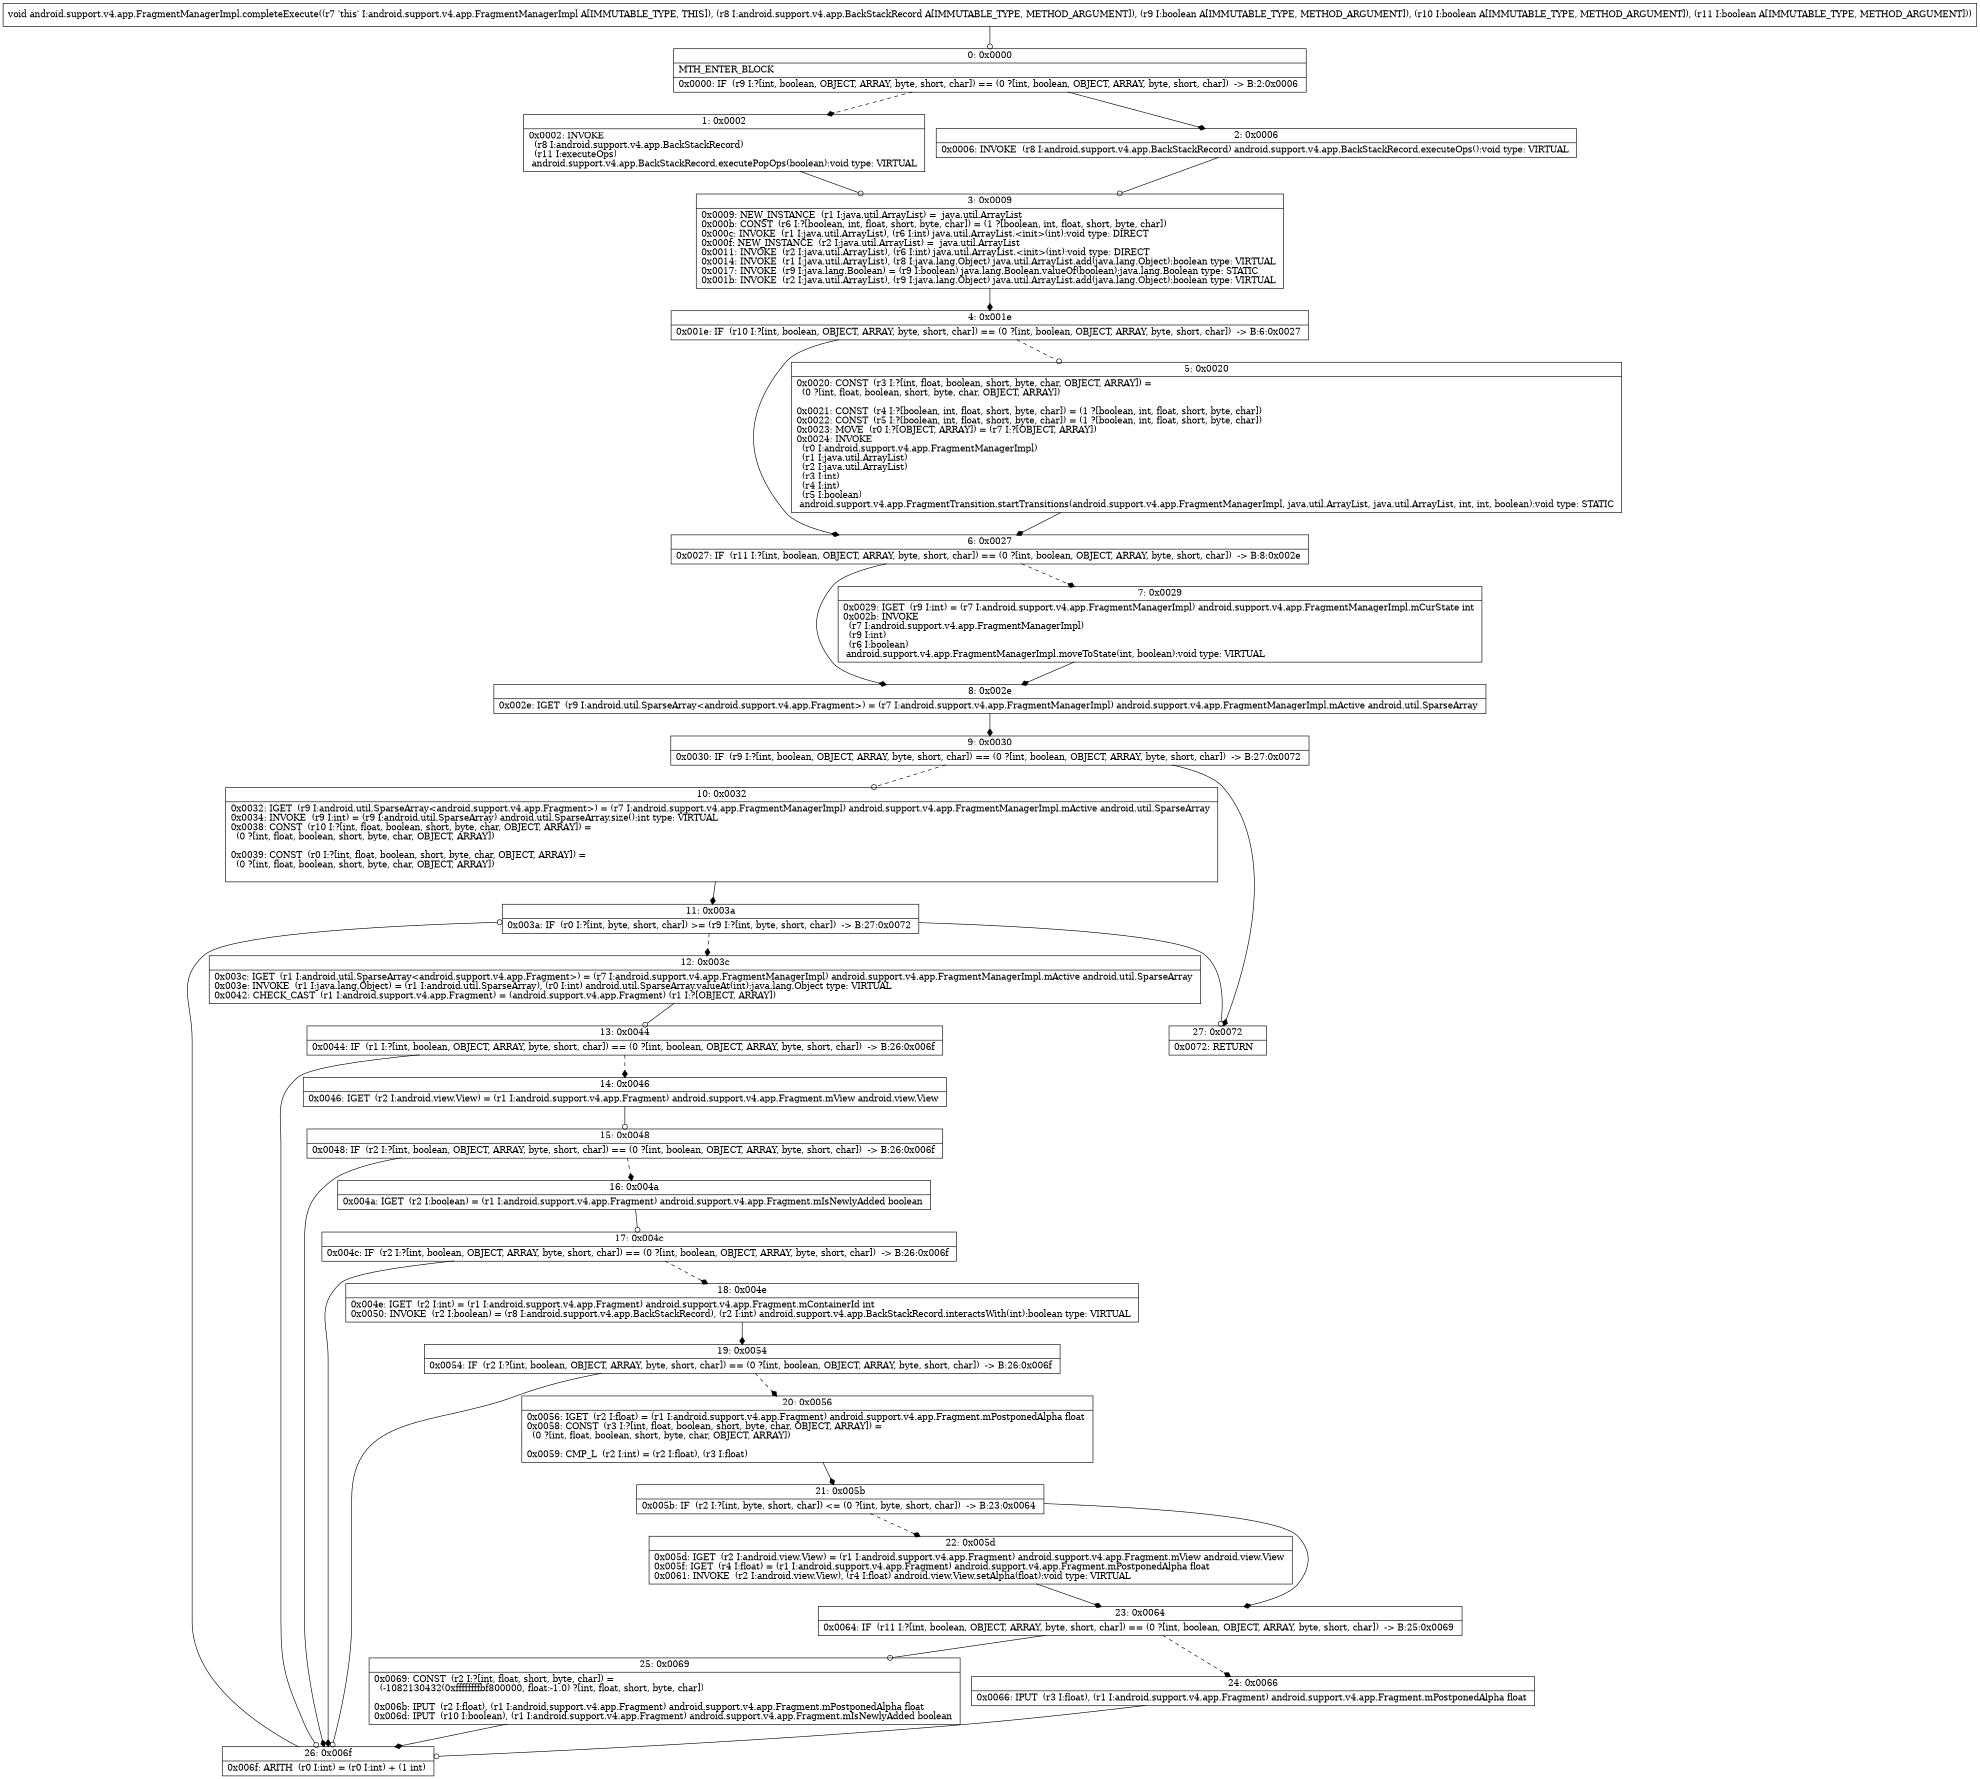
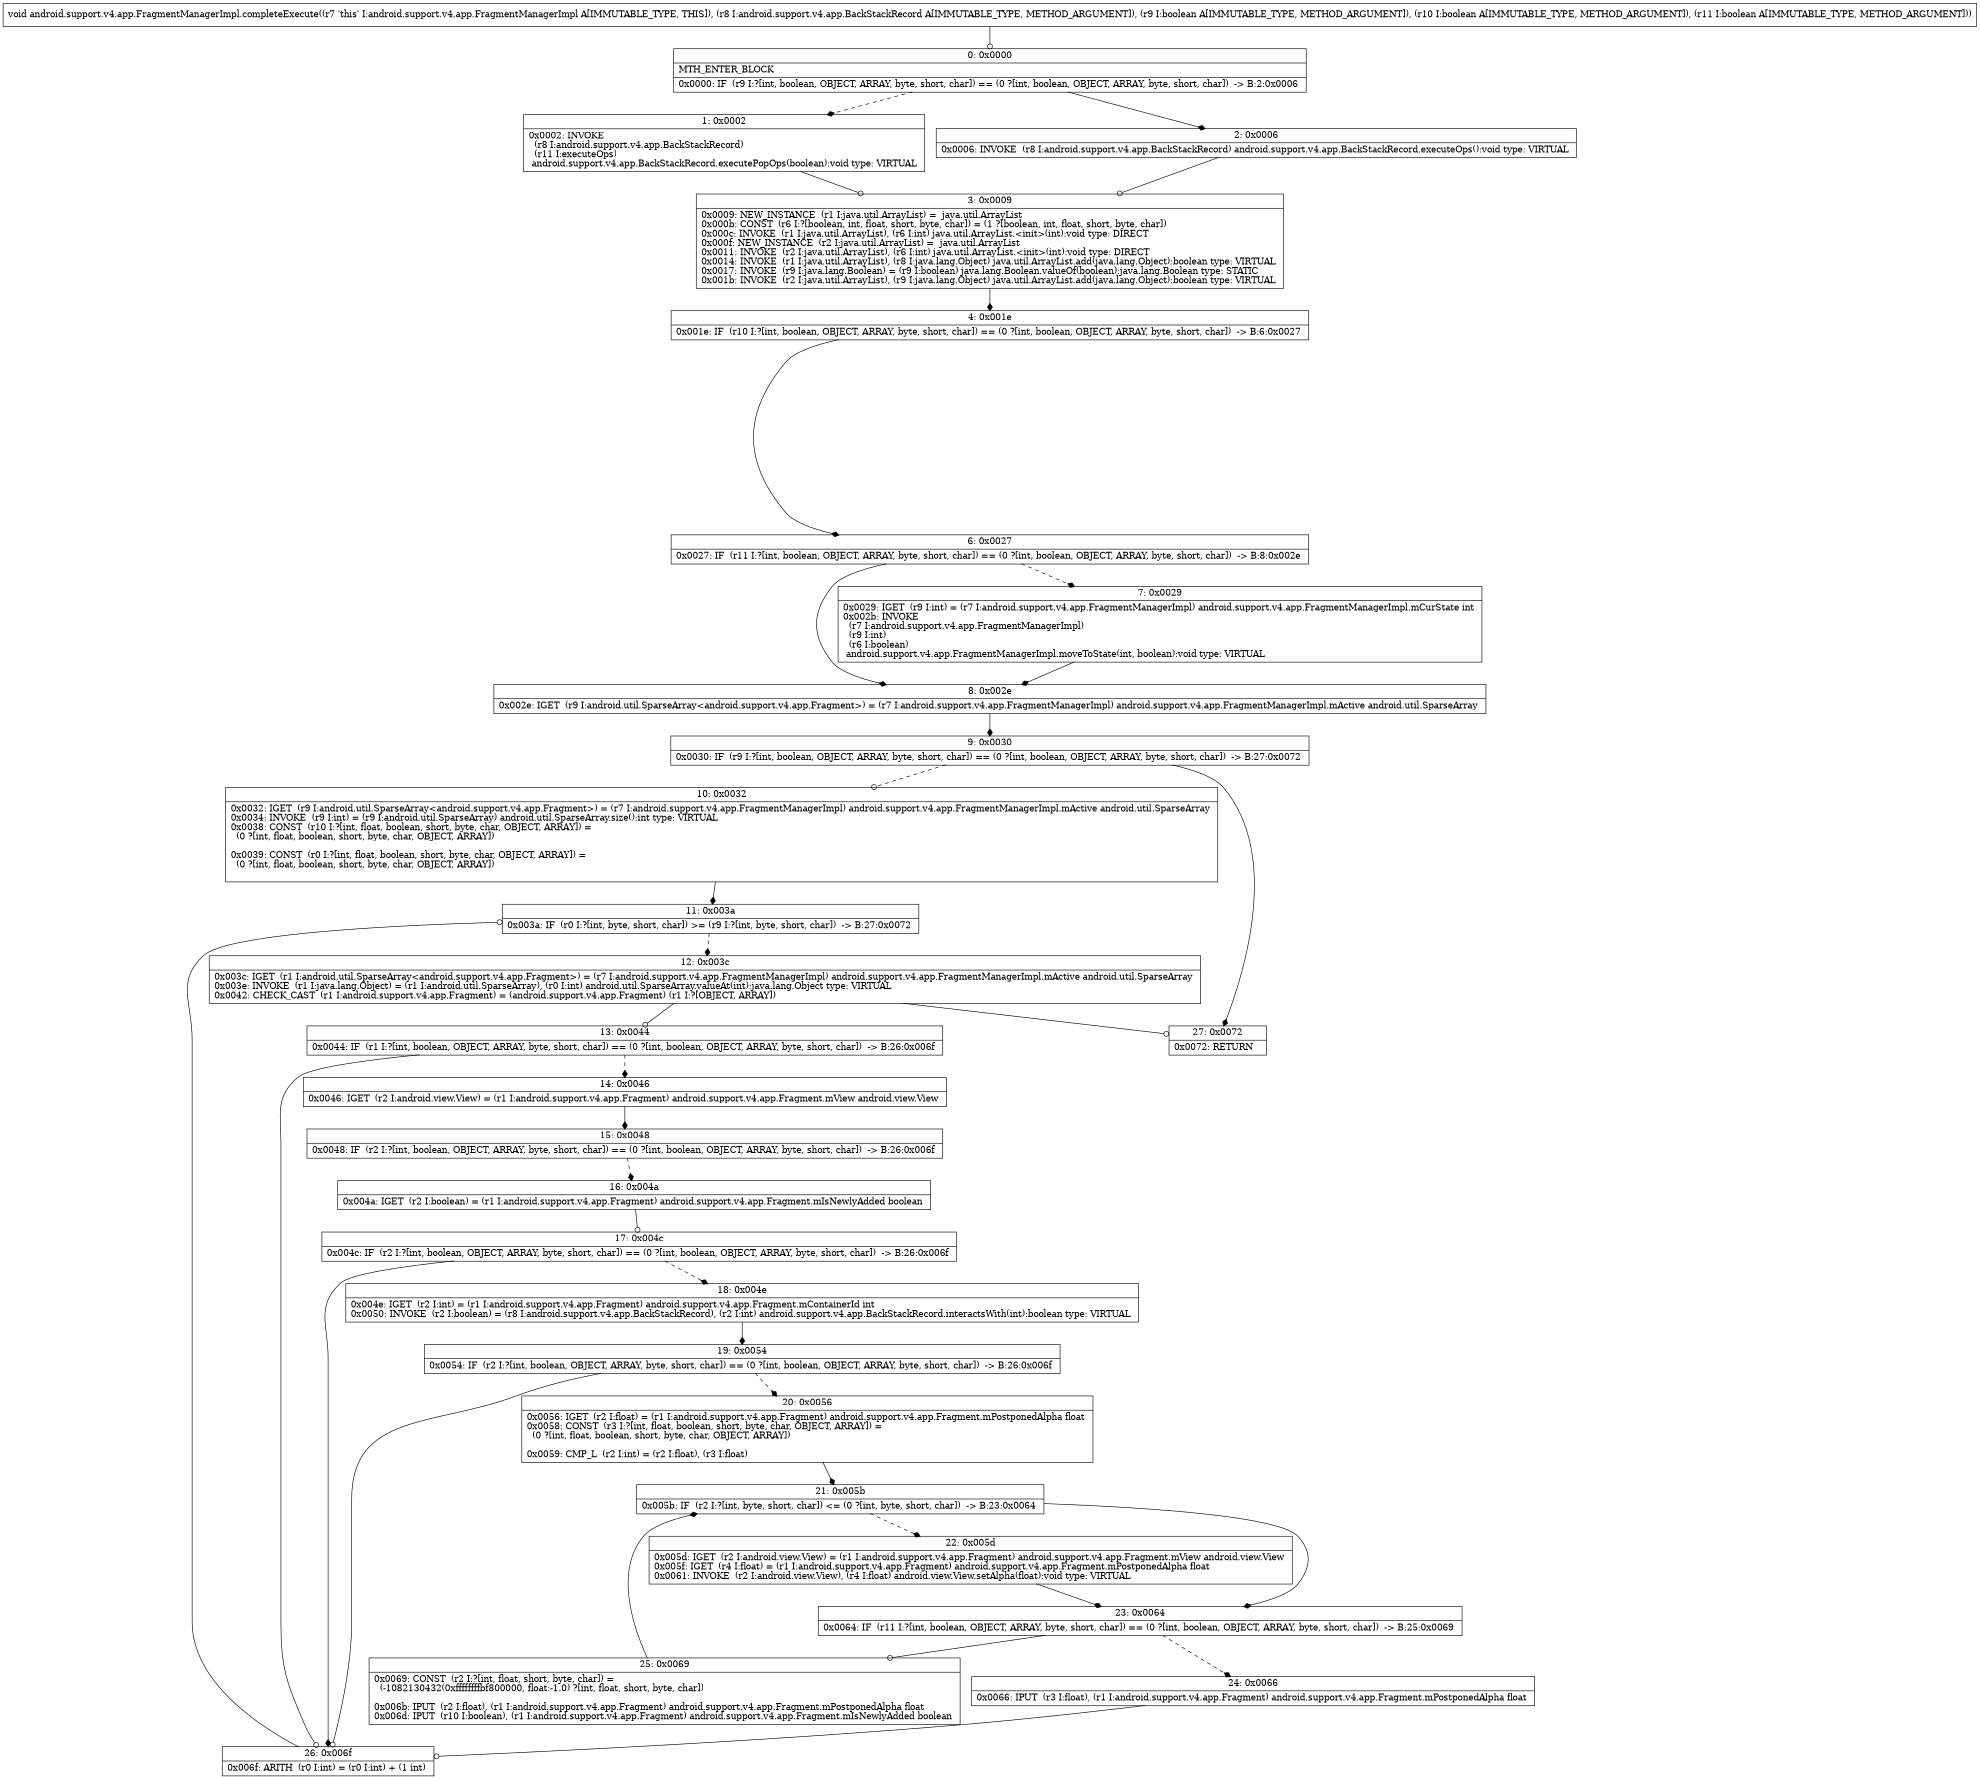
node "5: 0x0020": removed
edge "11: 0x003a" -> "27: 0x0072": now "12: 0x003c" -> "27: 0x0072"
edge "14: 0x0046" -> "15: 0x0048": arrowhead odot -> diamond
edge "15: 0x0048" -> "26: 0x006f": removed
edge "25: 0x0069" -> "26: 0x006f": now "25: 0x0069" -> "21: 0x005b"
